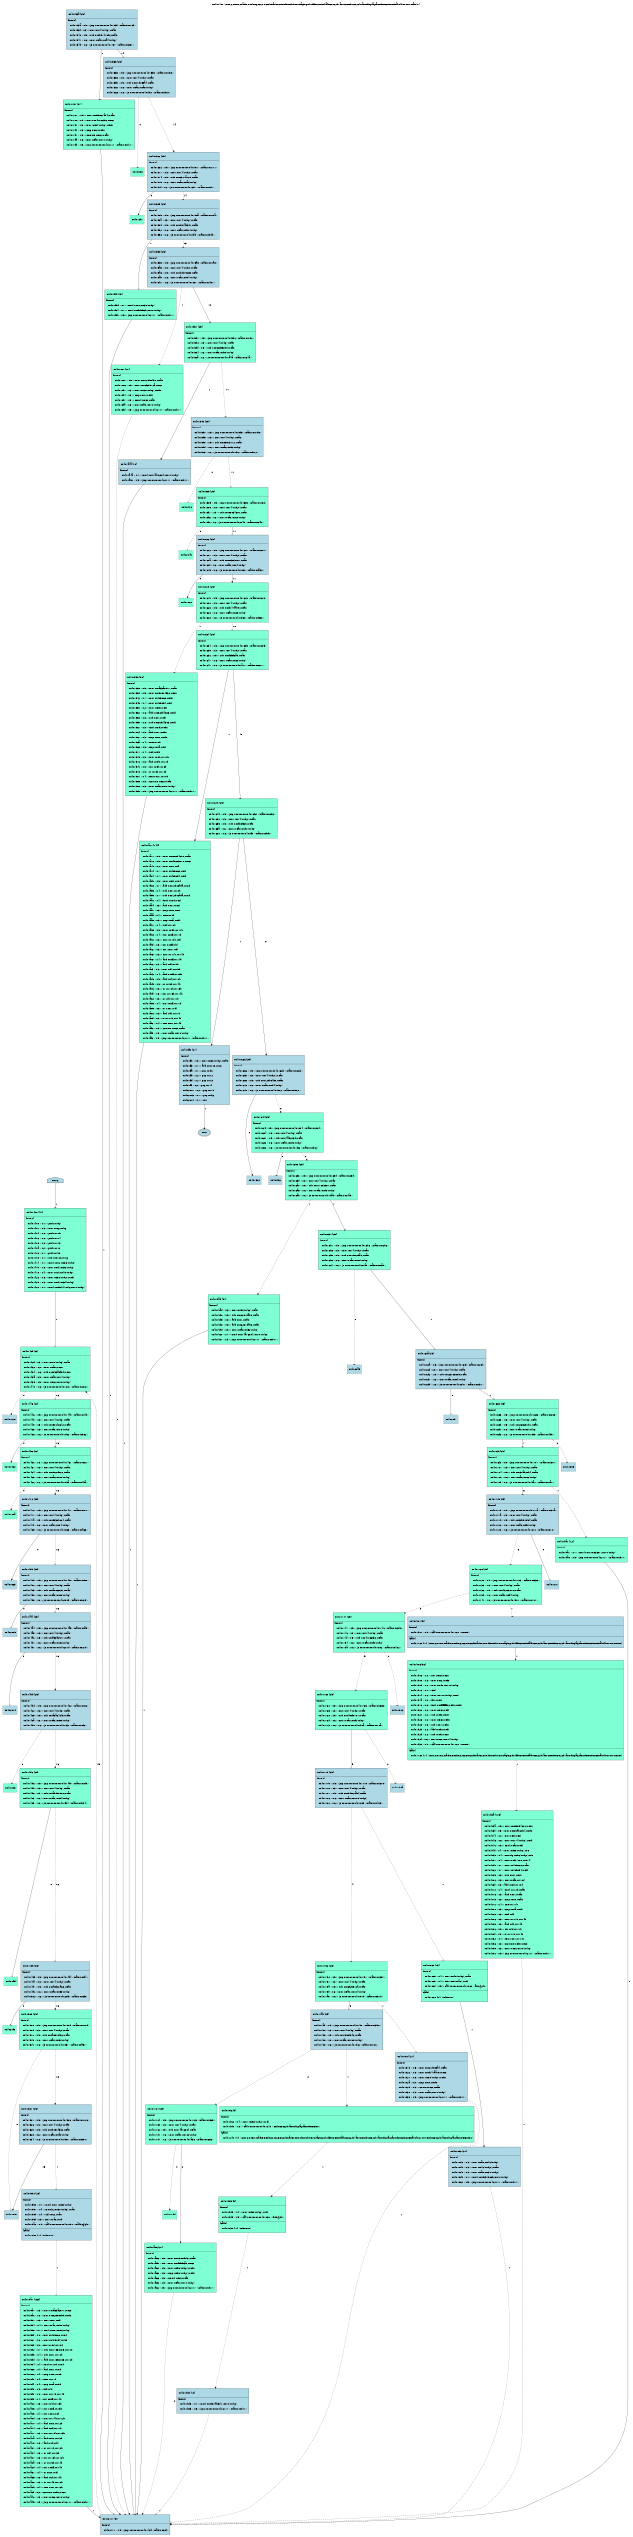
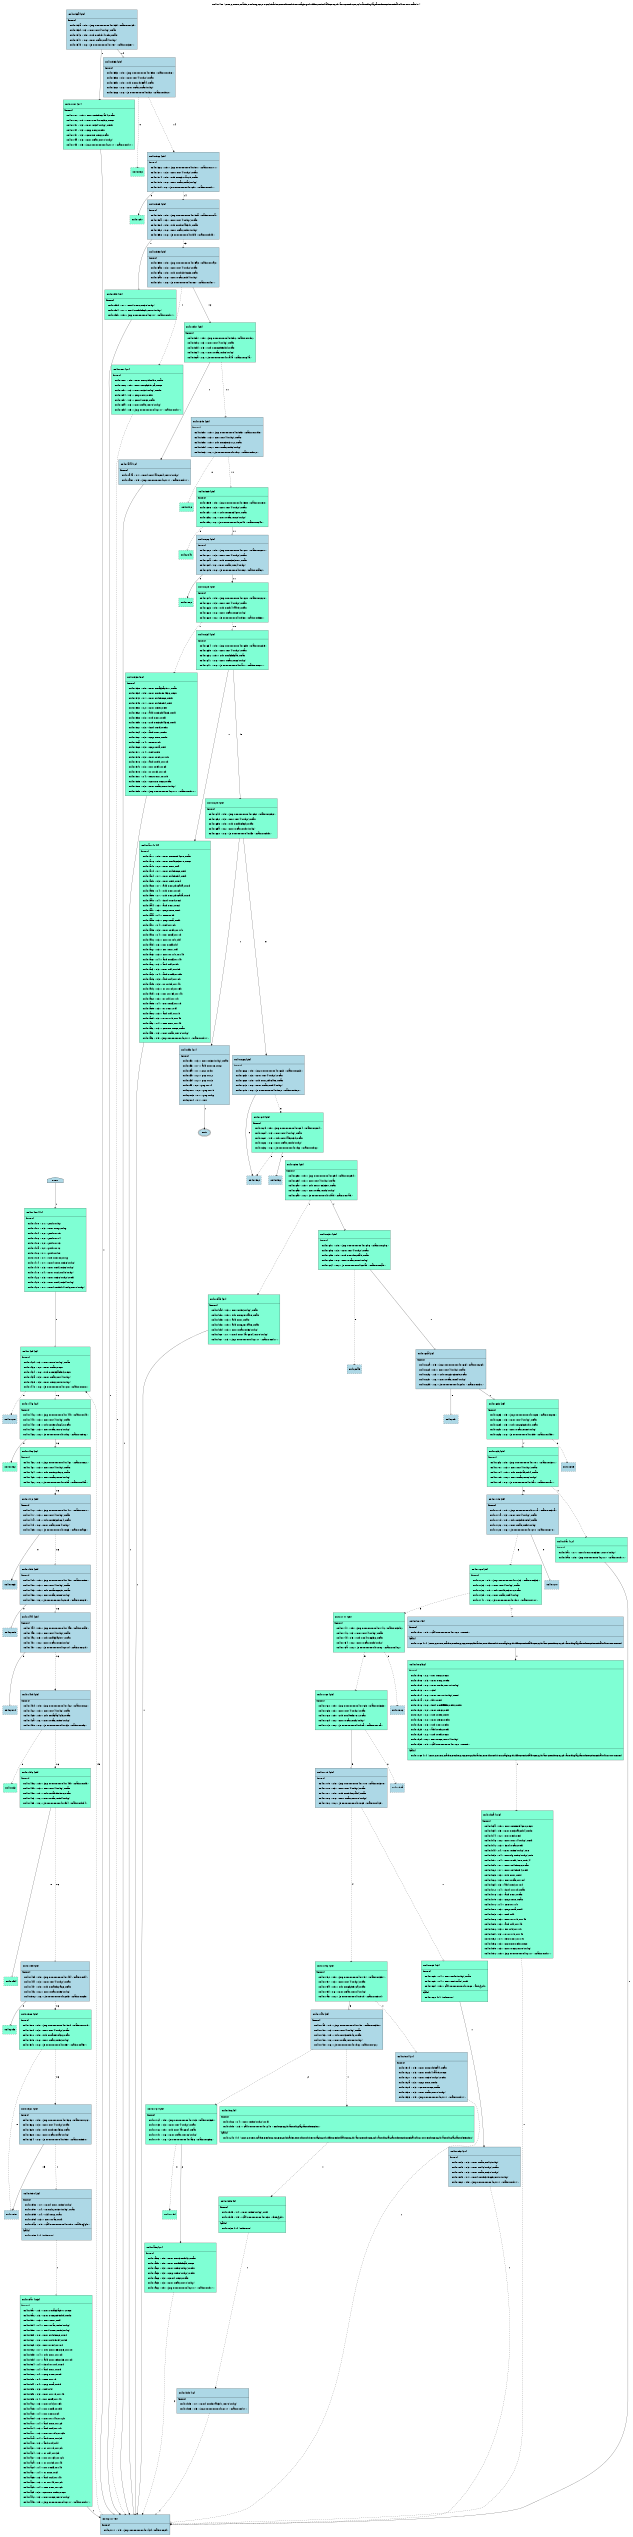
edge "0x40167f [25]" -> "0x401698 [25]": now "0x40167f [25]" -> "0x401902"
node "Entry": label "Entry" -> "Users"
node "0x40185a": removed
